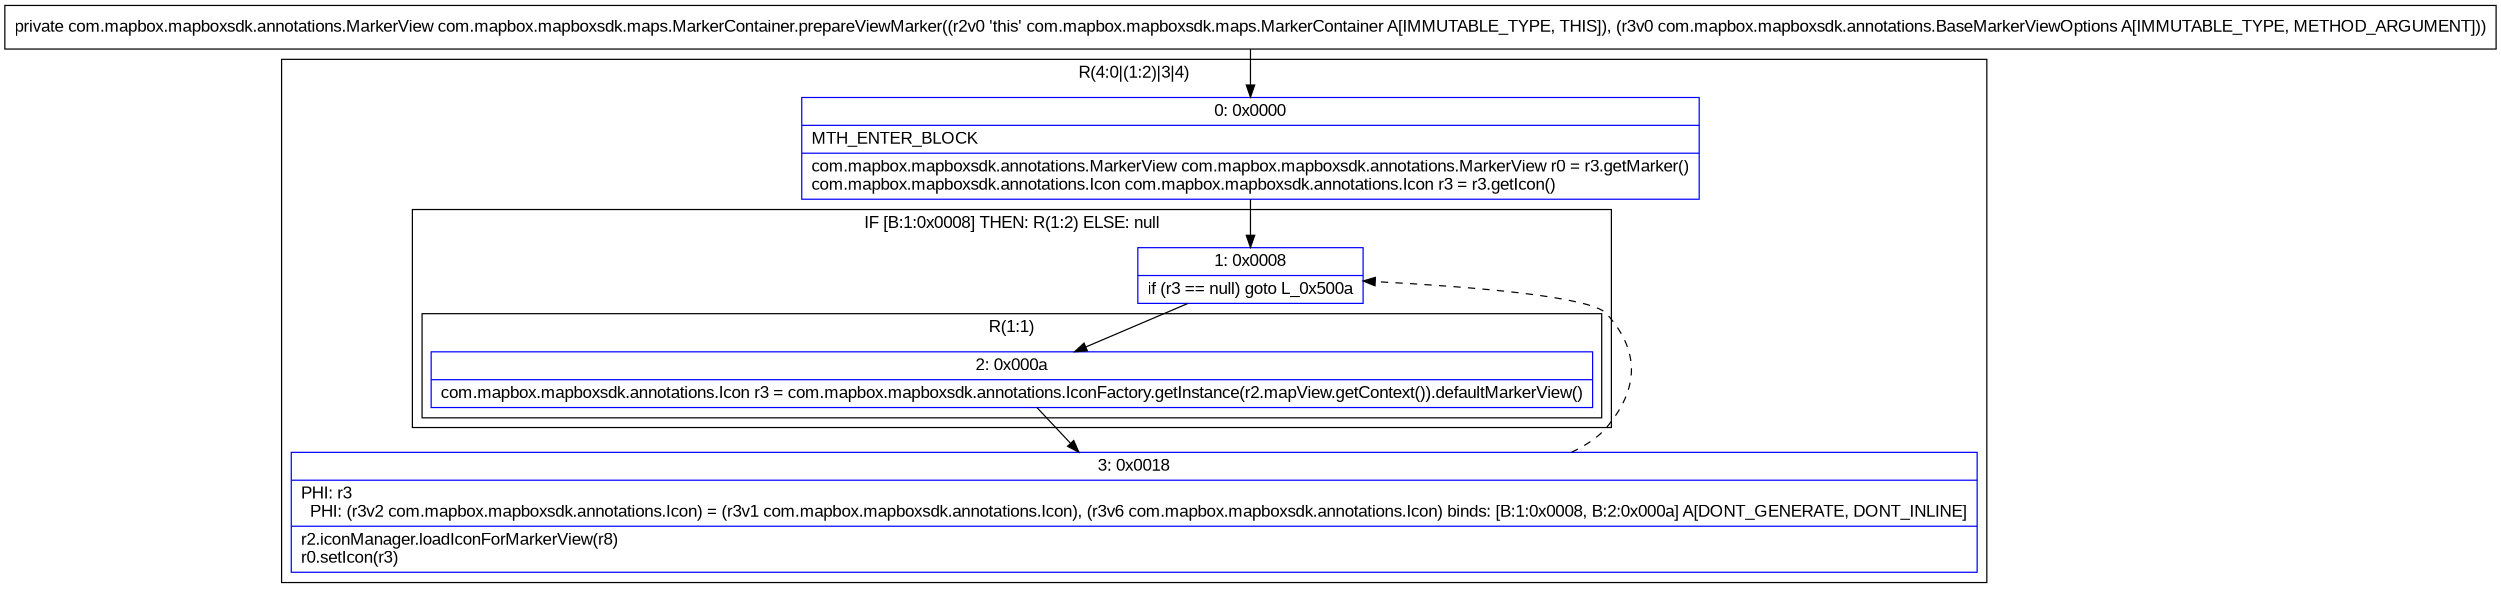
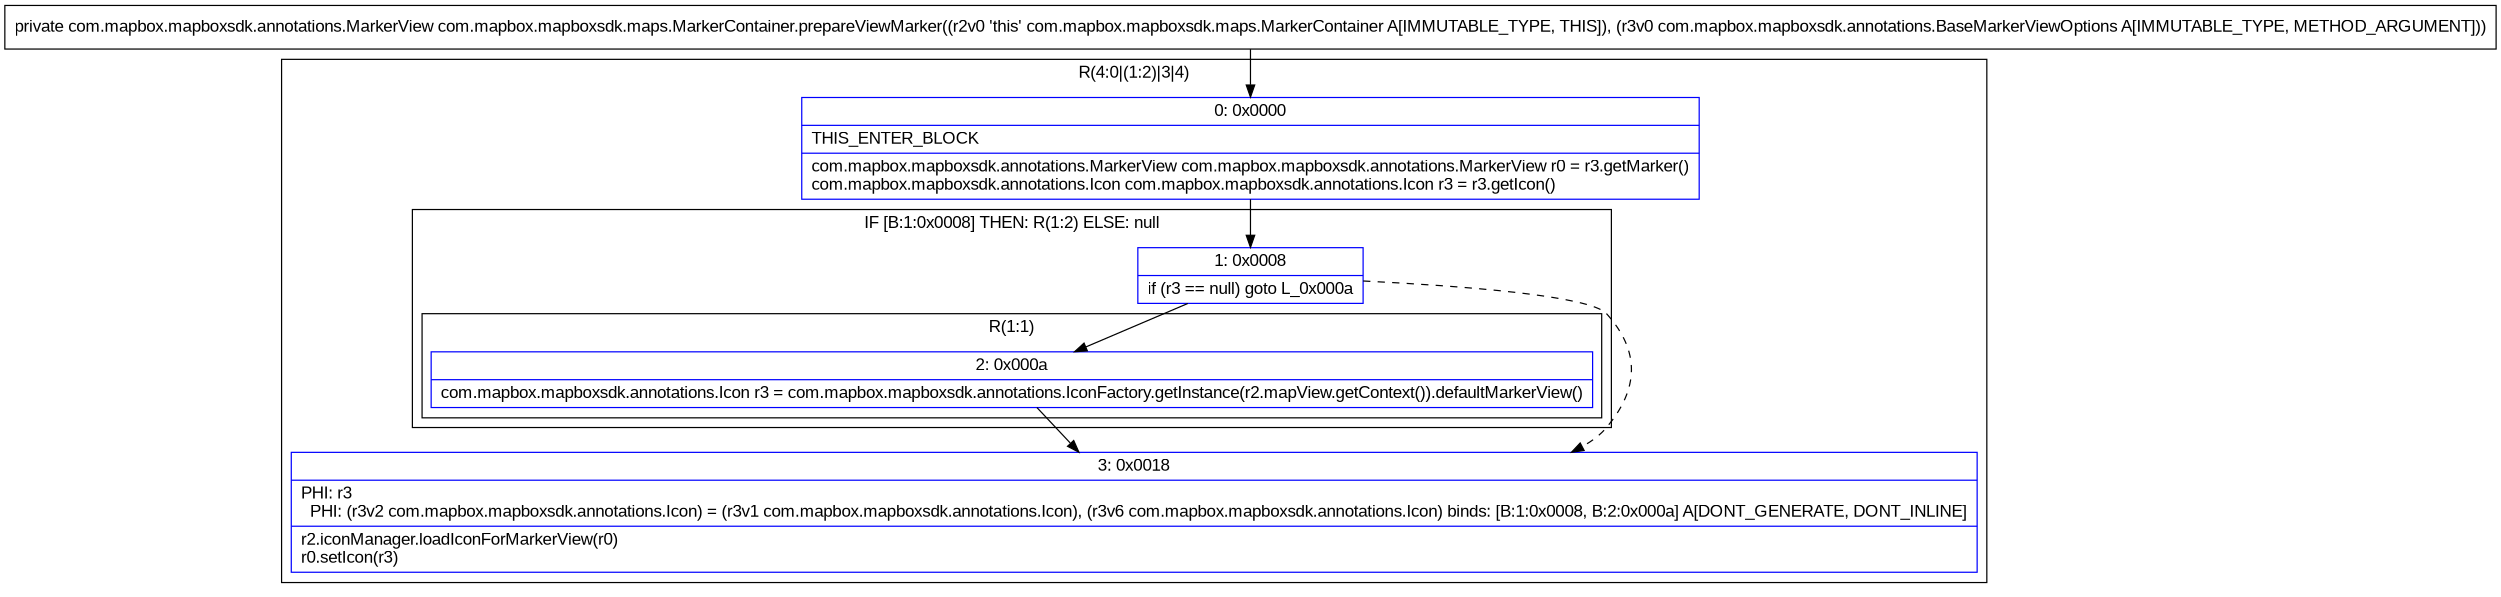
node "0: 0x0000": text "MTH_ENTER_BLOCK" -> "THIS_ENTER_BLOCK"
node "1: 0x0008": text "if (r3 == null) goto L_0x500a" -> "if (r3 == null) goto L_0x000a"
edge "3: 0x0018" -> "1: 0x0008": reversed
node "3: 0x0018": text "r2.iconManager.loadIconForMarkerView(r8)" -> "r2.iconManager.loadIconForMarkerView(r0)"
